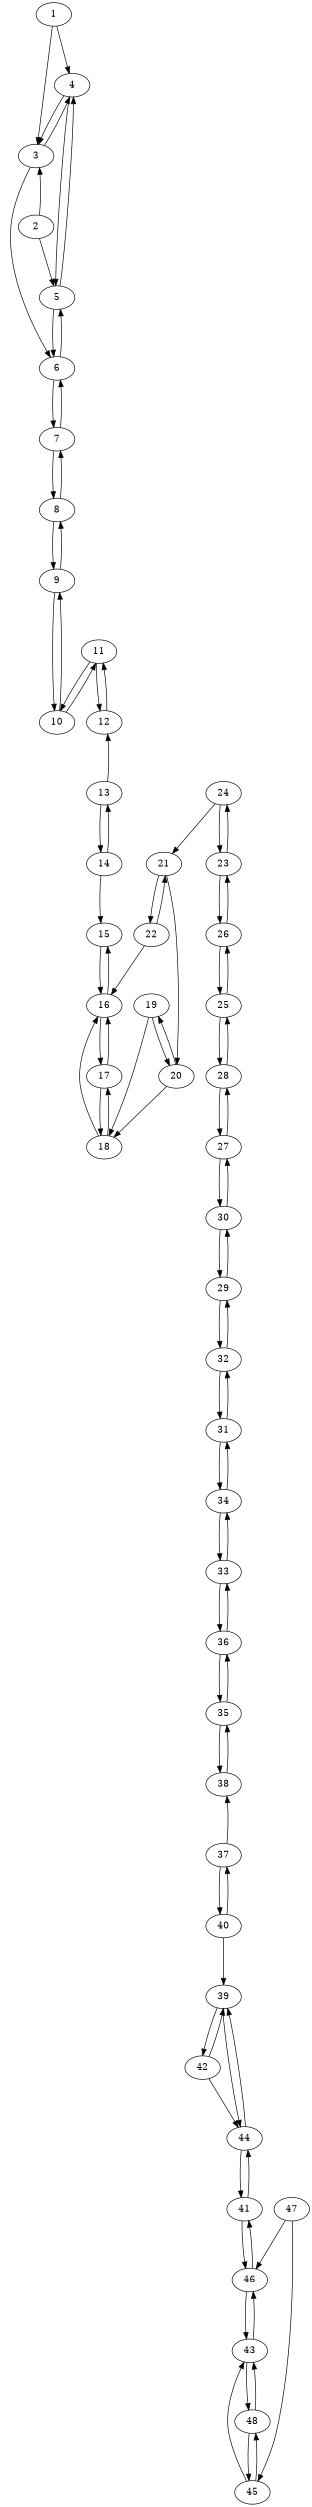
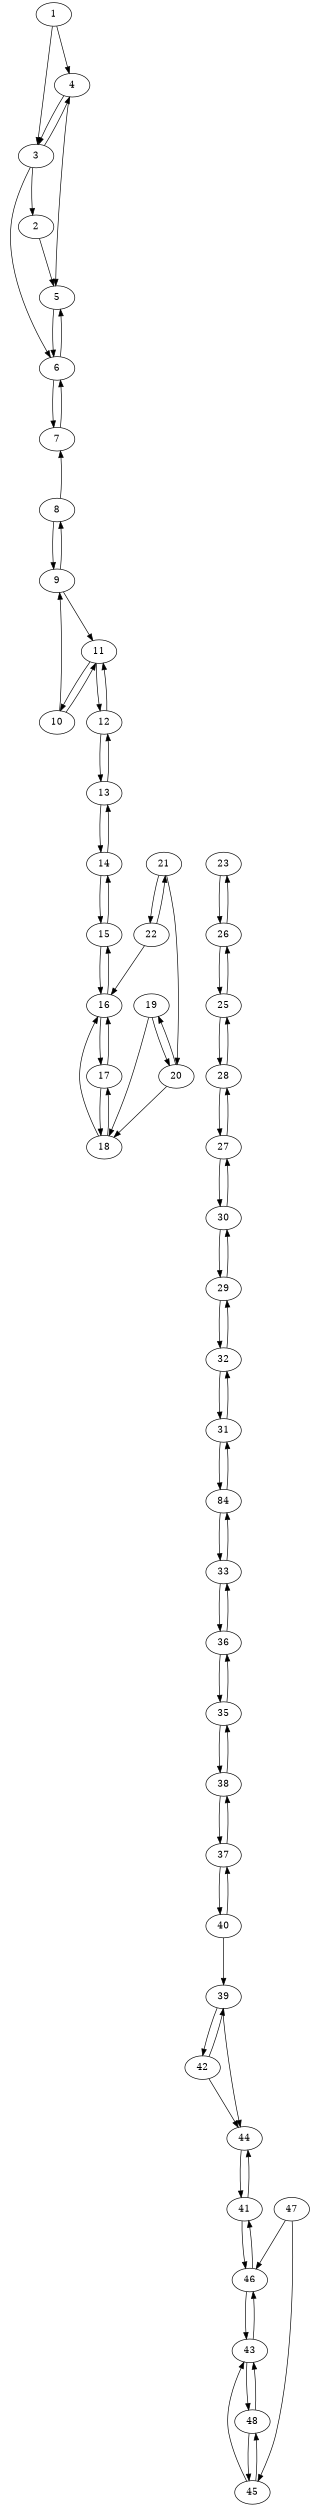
edge "2" -> "3": reversed
edge "5" -> "4": removed
edge "7" -> "8": removed
edge "9" -> "10": now "9" -> "11"
edge "12" -> "13": added
node "24": removed
edge "15" -> "14": added
node "34": label "34" -> "84"
edge "38" -> "37": added
edge "44" -> "39": removed
